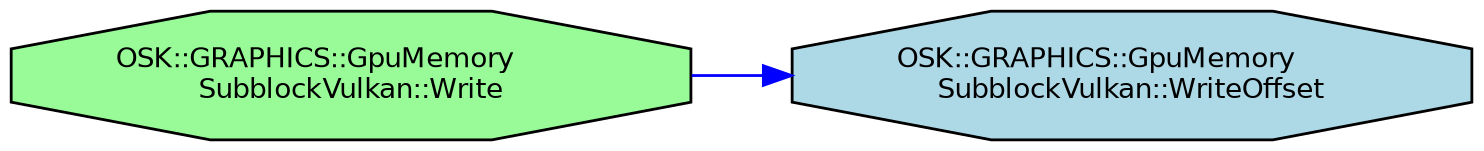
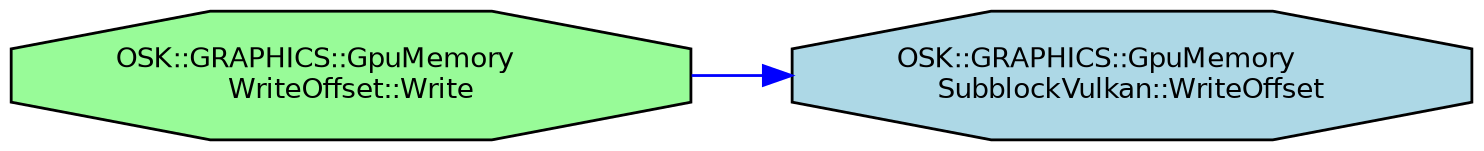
node "OSK::GRAPHICS::GpuMemory SubblockVulkan::Write": label "OSK::GRAPHICS::GpuMemory SubblockVulkan::Write" -> "OSK::GRAPHICS::GpuMemory WriteOffset::Write"
